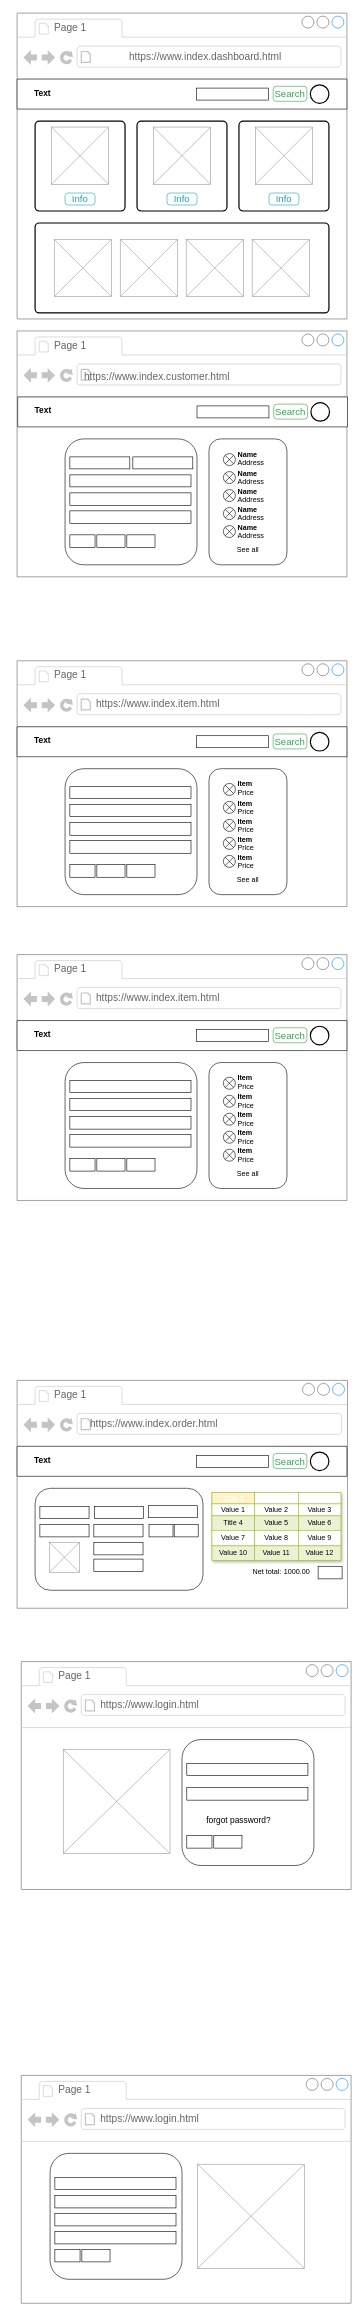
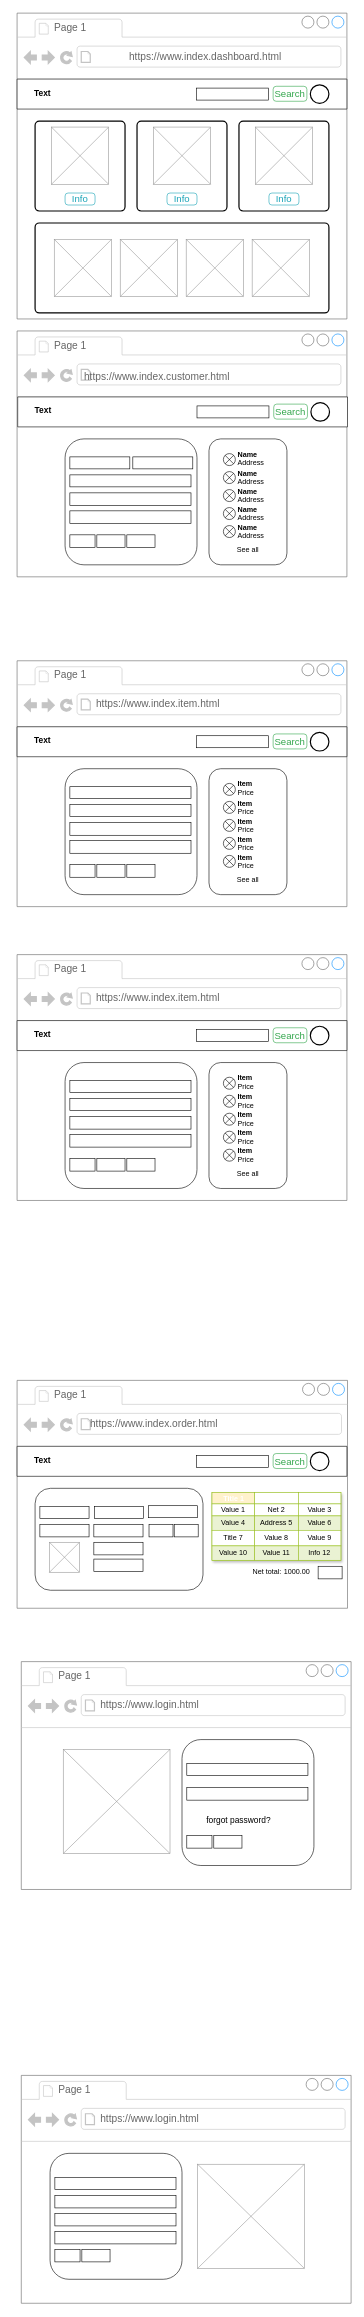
node "Value 2": label "Value 2" -> "Net 2"
node "Title 4": label "Title 4" -> "Value 4"
node "Value 5": label "Value 5" -> "Address 5"
node "Value 7": label "Value 7" -> "Title 7"
node "Value 12": label "Value 12" -> "Info 12"
